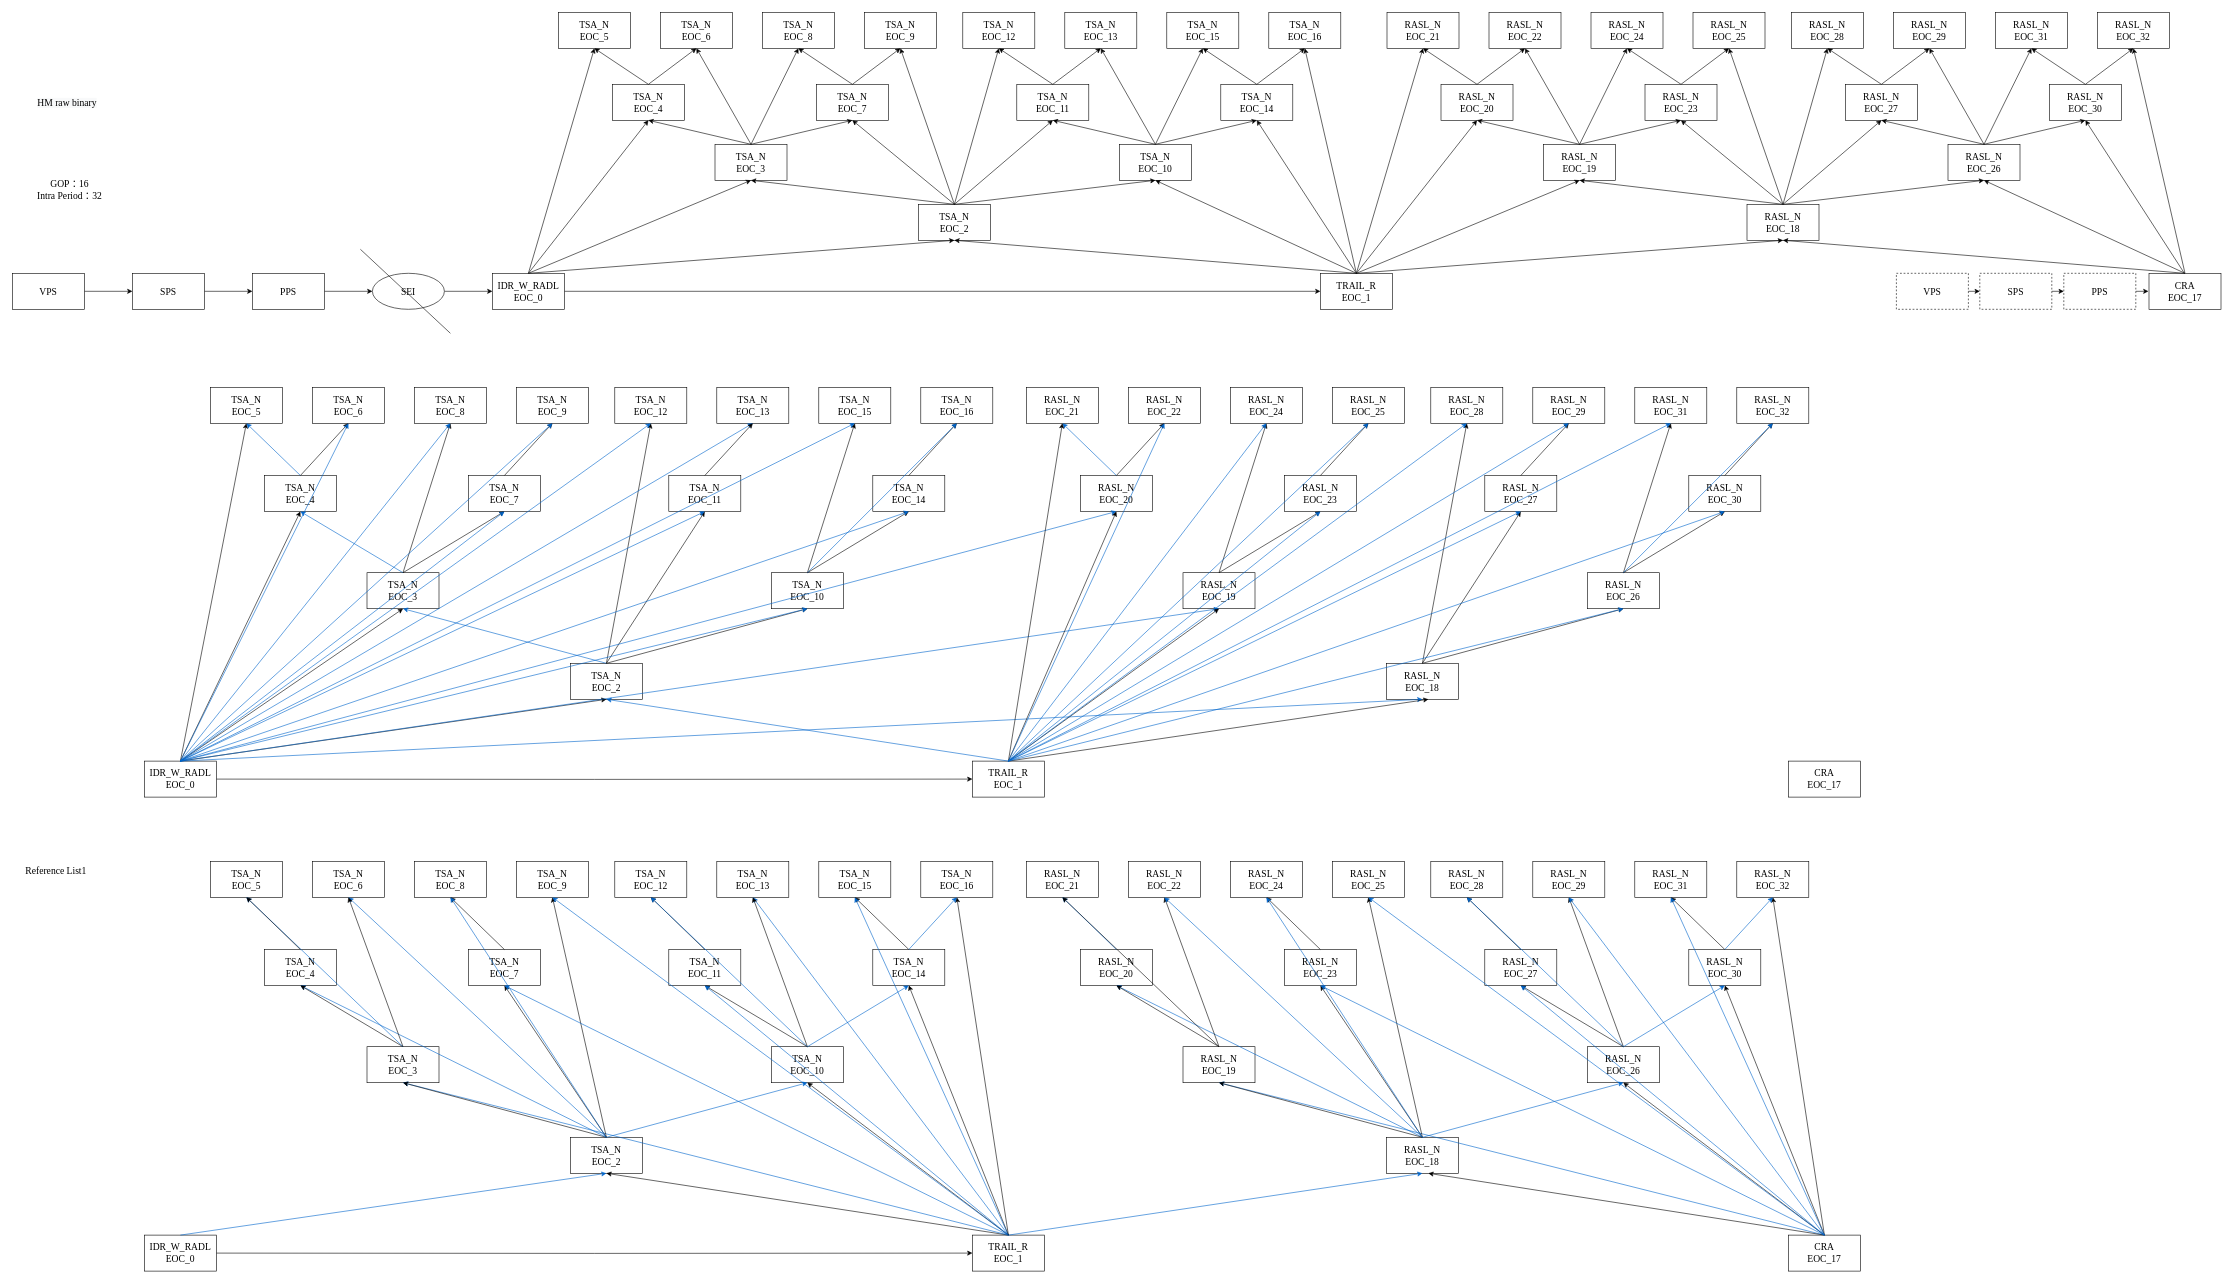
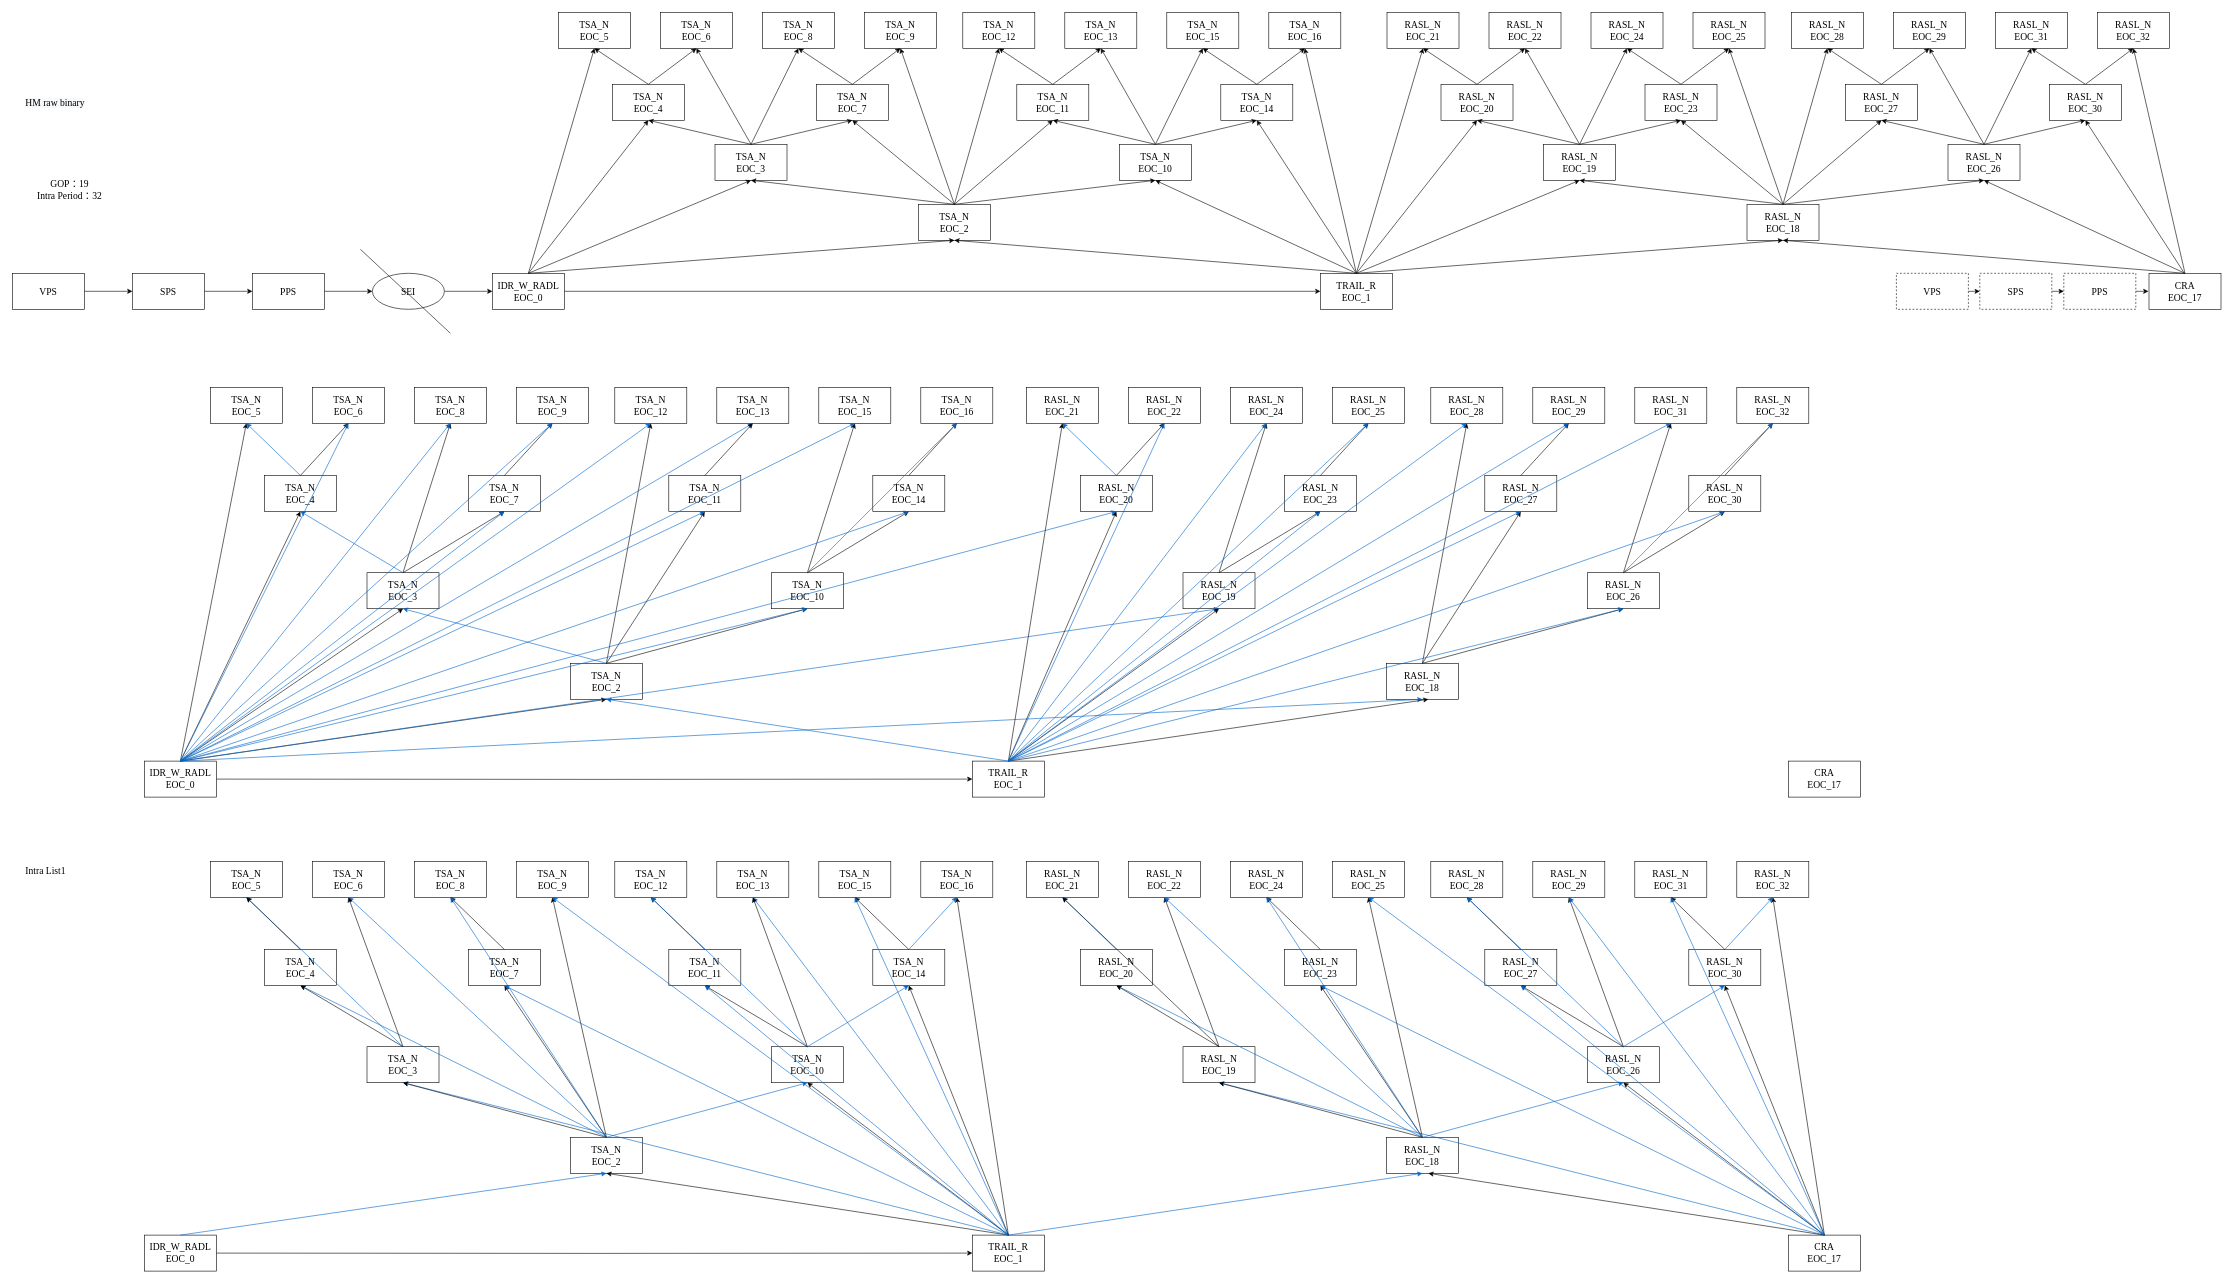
node "HM raw binary": moved (81, 102) -> (69, 102)
node "GOP：16 Intra Period：32": label "GOP：16 Intra Period：32" -> "GOP：19 Intra Period：32"
node "Reference List1": label "Reference List1" -> "Intra List1"
